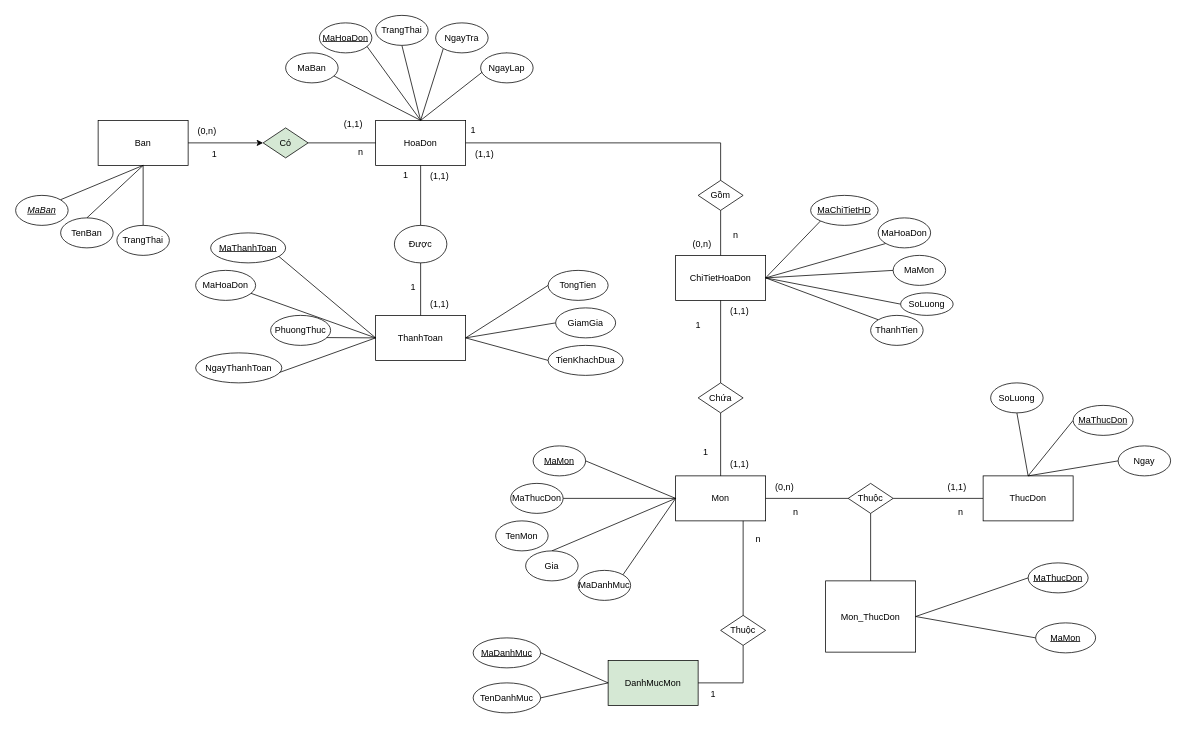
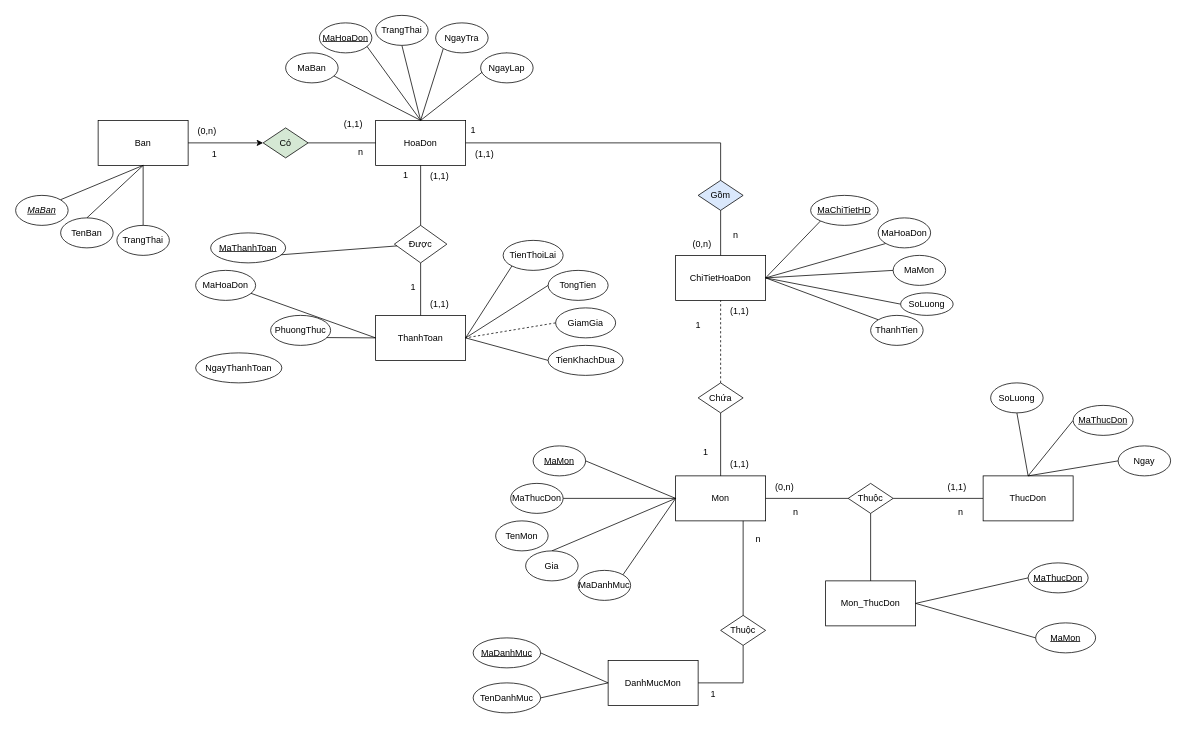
node "Gồm": fillcolor #ffffff -> #dae8fc
node "Được": shape ellipse -> diamond
node "TienThoiLai": added
edge "MaThanhToan" -- "ThanhToan": now "MaThanhToan" -- "Được"
edge "TienThoiLai" -- "ThanhToan": added
edge "GiamGia" -- "ThanhToan": style solid -> dashed
edge "ChiTietHoaDon" -- "Chứa": style solid -> dashed
edge "ThanhToan" -- "NgayThanhToan": removed
node "Mon_ThucDon": size 90x71 -> 90x45
node "DanhMucMon": fillcolor #d5e8d4 -> #ffffff
